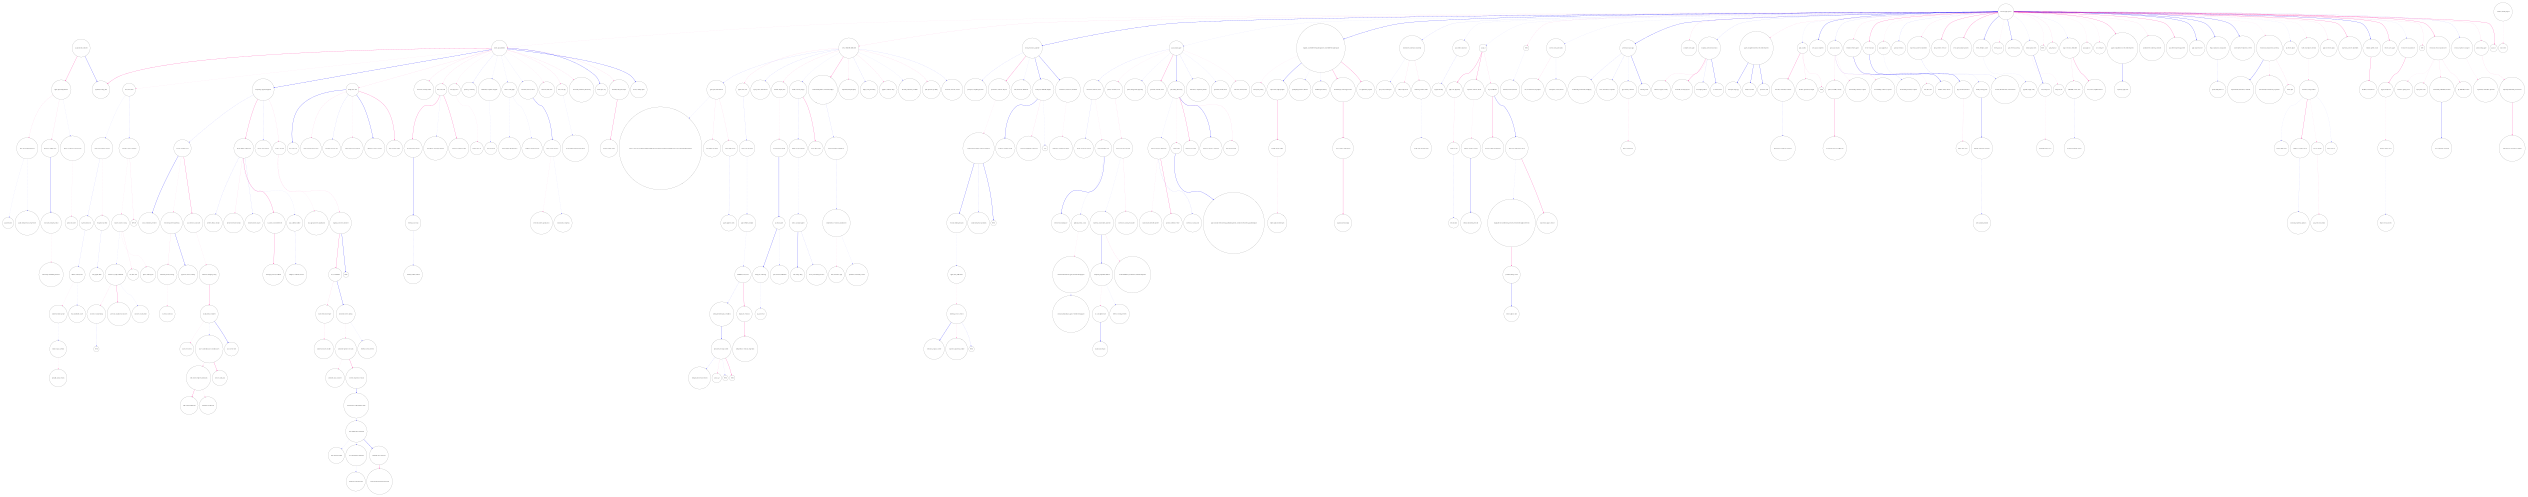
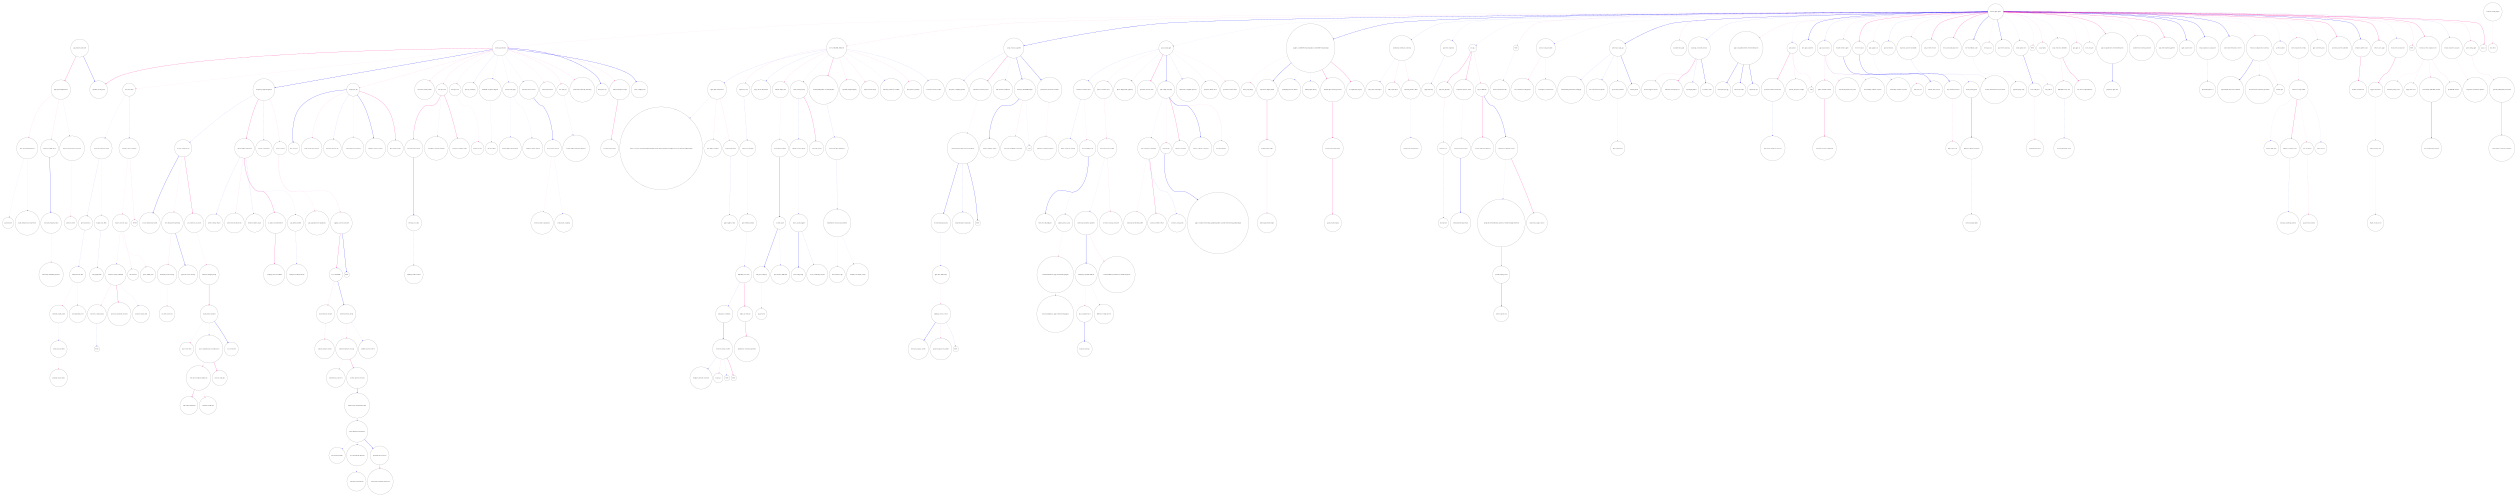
node "display, using, interesting": removed
node "talking, breakthrough, accessibility": label "talking, breakthrough, accessibility" -> "talking, hes, accessibility"
